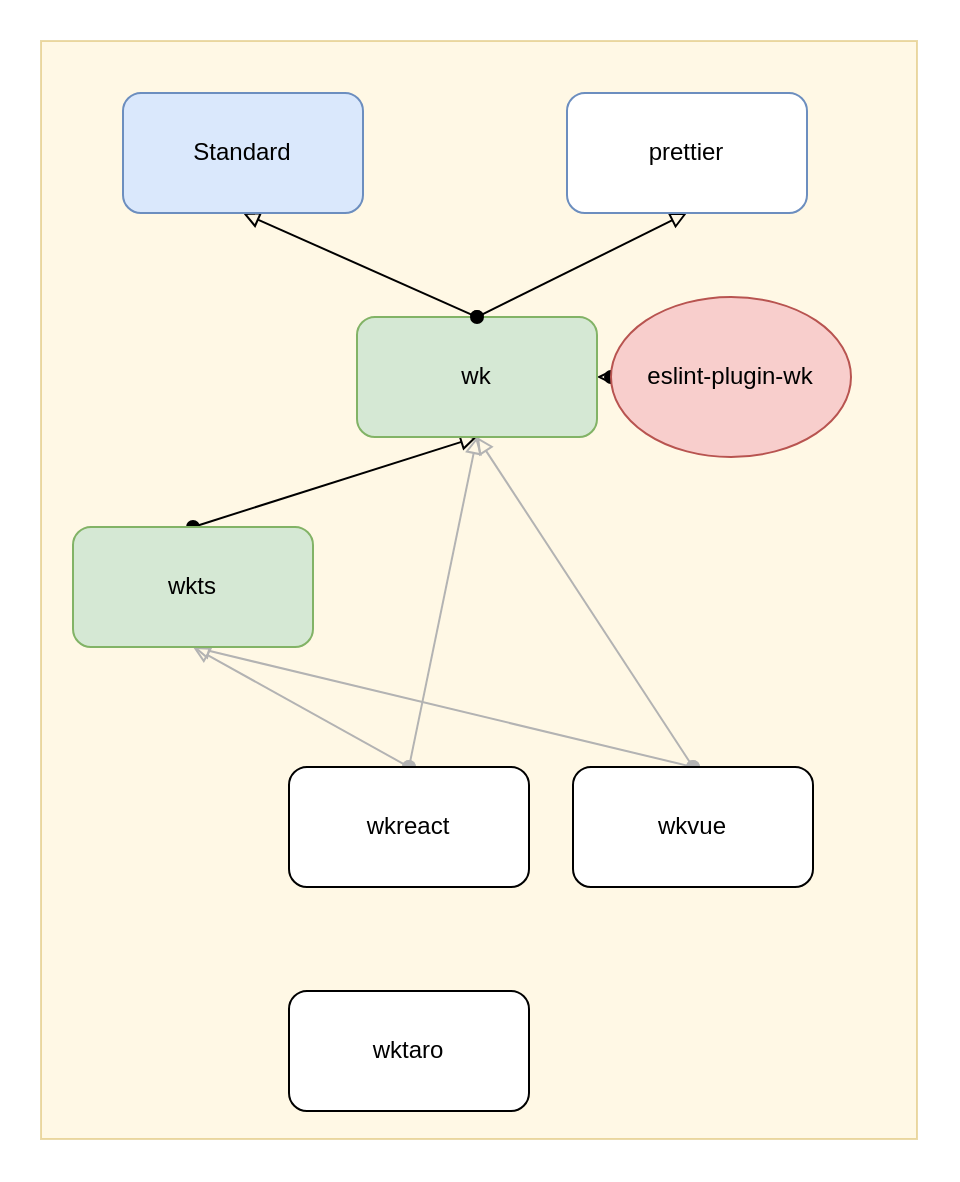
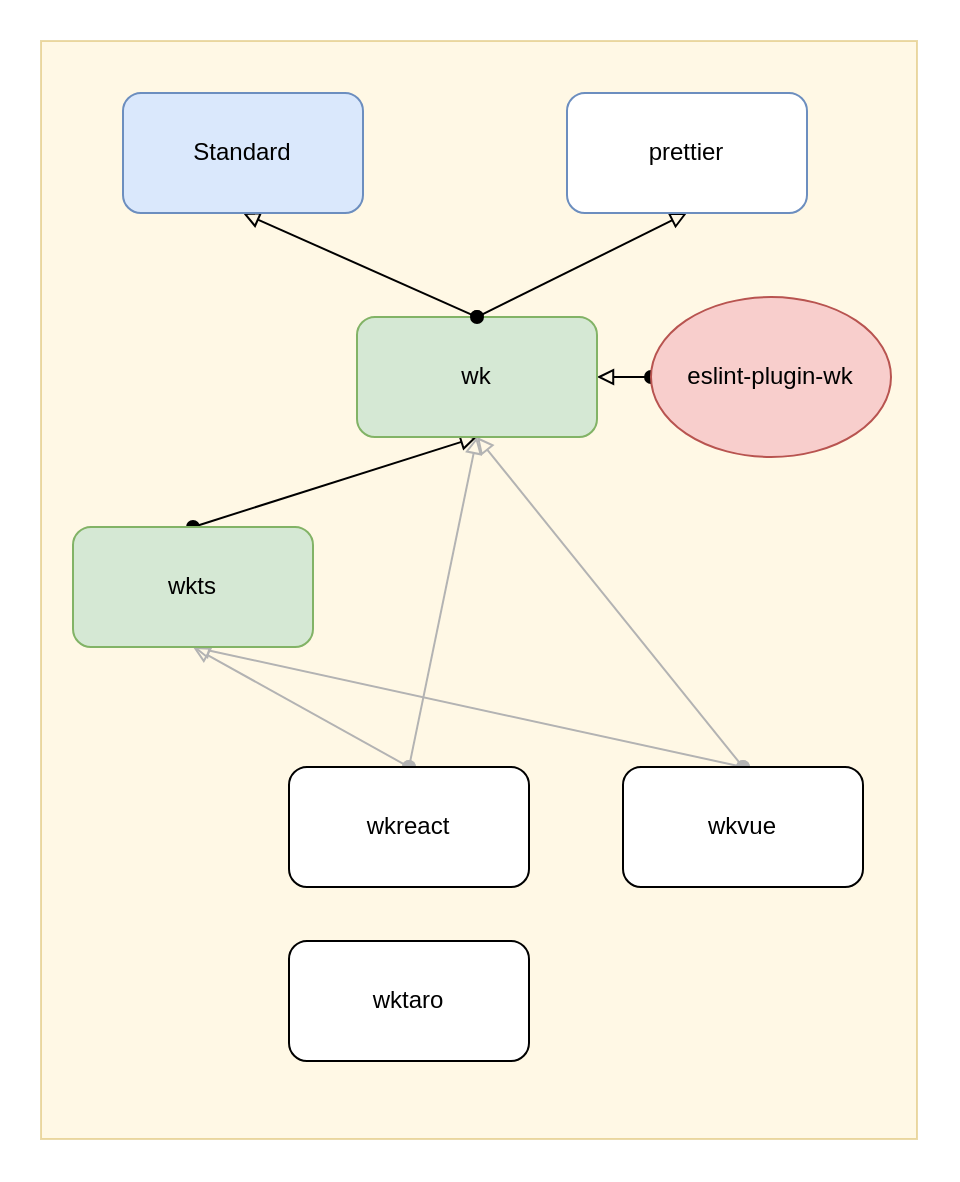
node "eslint-plugin-wk": moved (731, 377) -> (771, 377)
node "wkvue": moved (693, 827) -> (743, 827)
node "wktaro": moved (409, 1051) -> (409, 1001)
